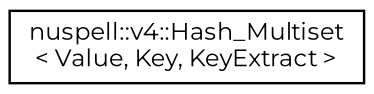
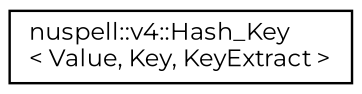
node "nuspell::v4::Hash_Multiset < Value, Key, KeyExtract >": label "nuspell::v4::Hash_Multiset < Value, Key, KeyExtract >" -> "nuspell::v4::Hash_Key < Value, Key, KeyExtract >"
